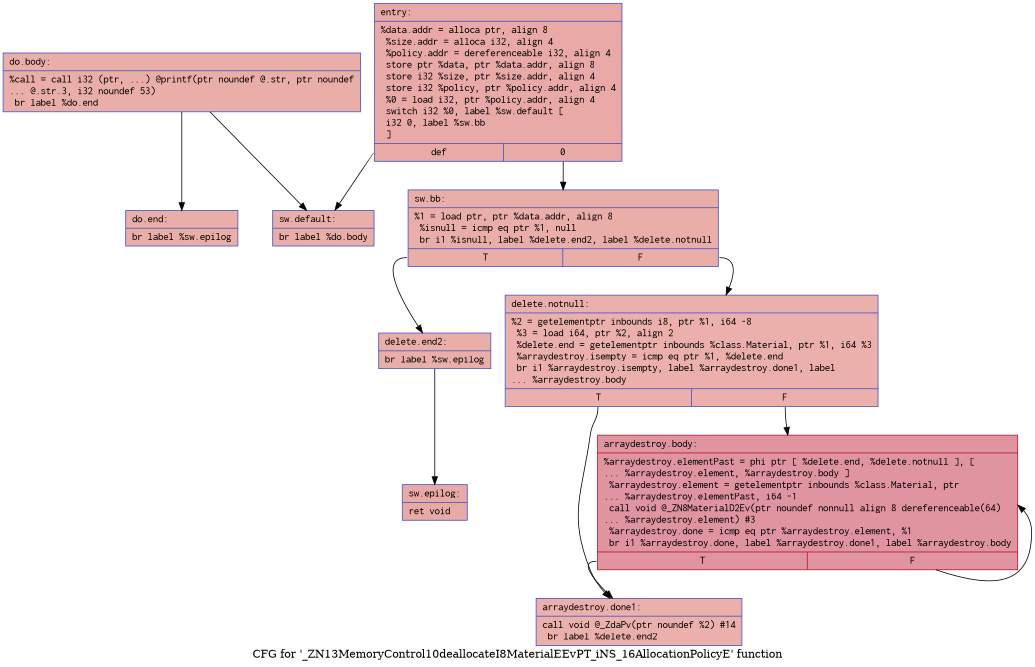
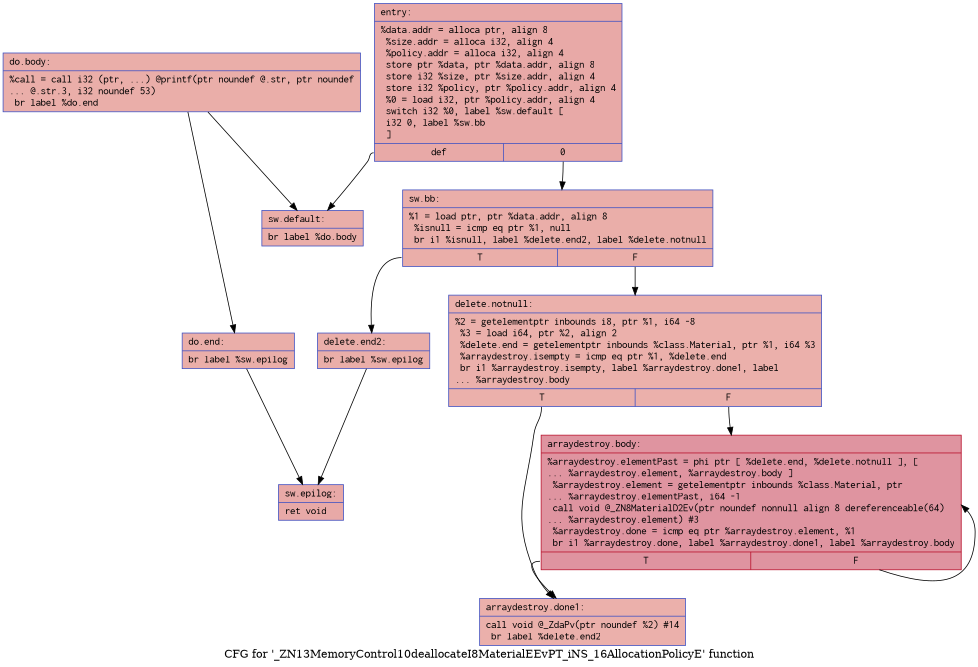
node "entry:": text "%policy.addr = dereferenceable i32, align 4" -> "%policy.addr = alloca i32, align 4"
edge "do.end:" -> "sw.epilog:": added
